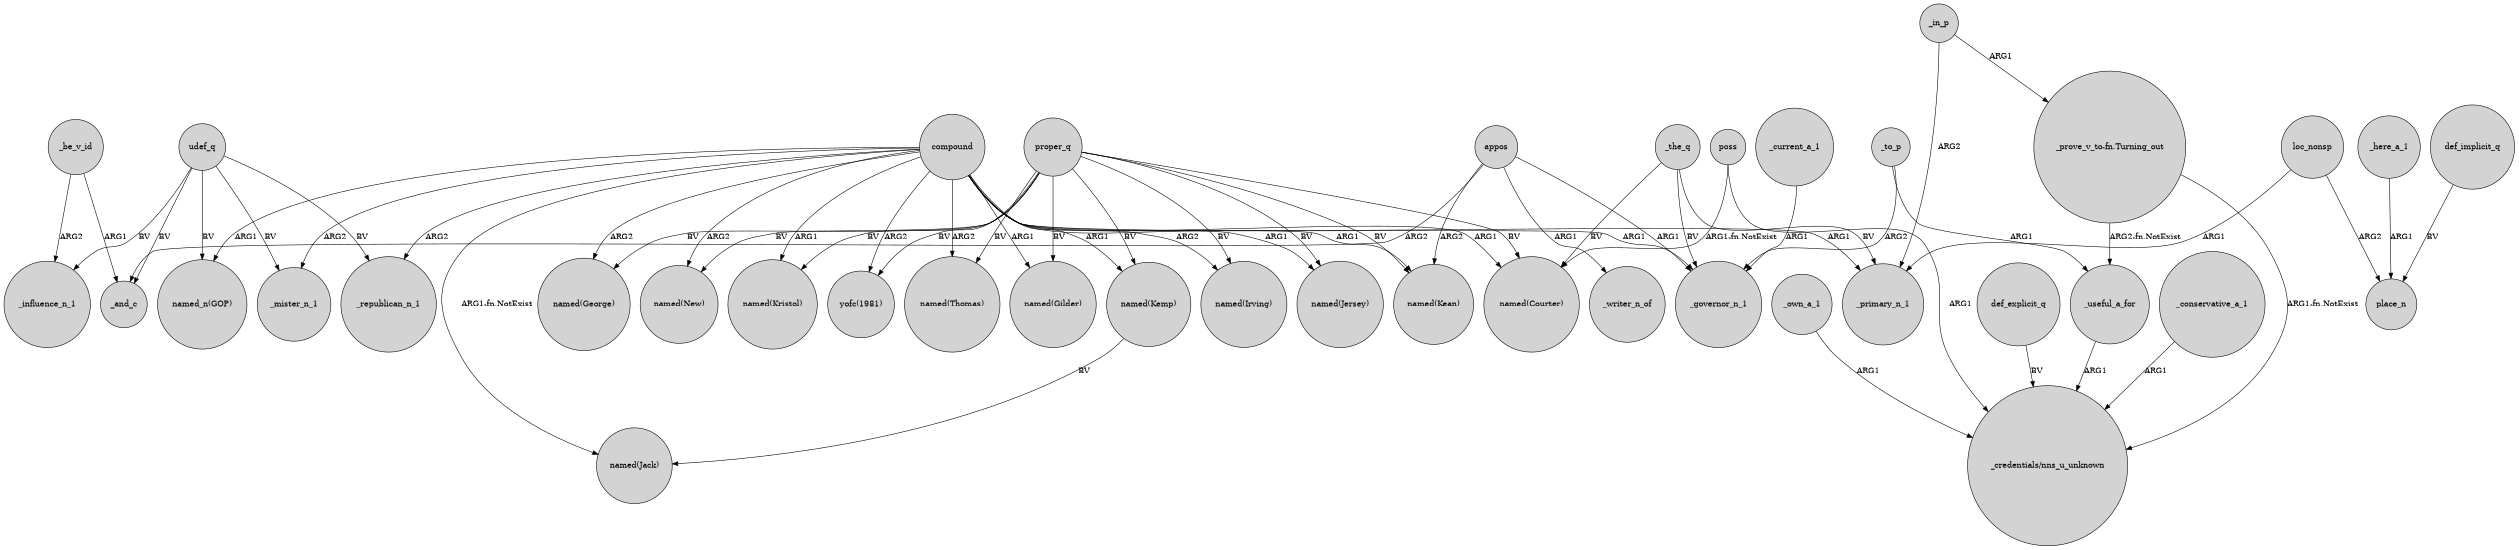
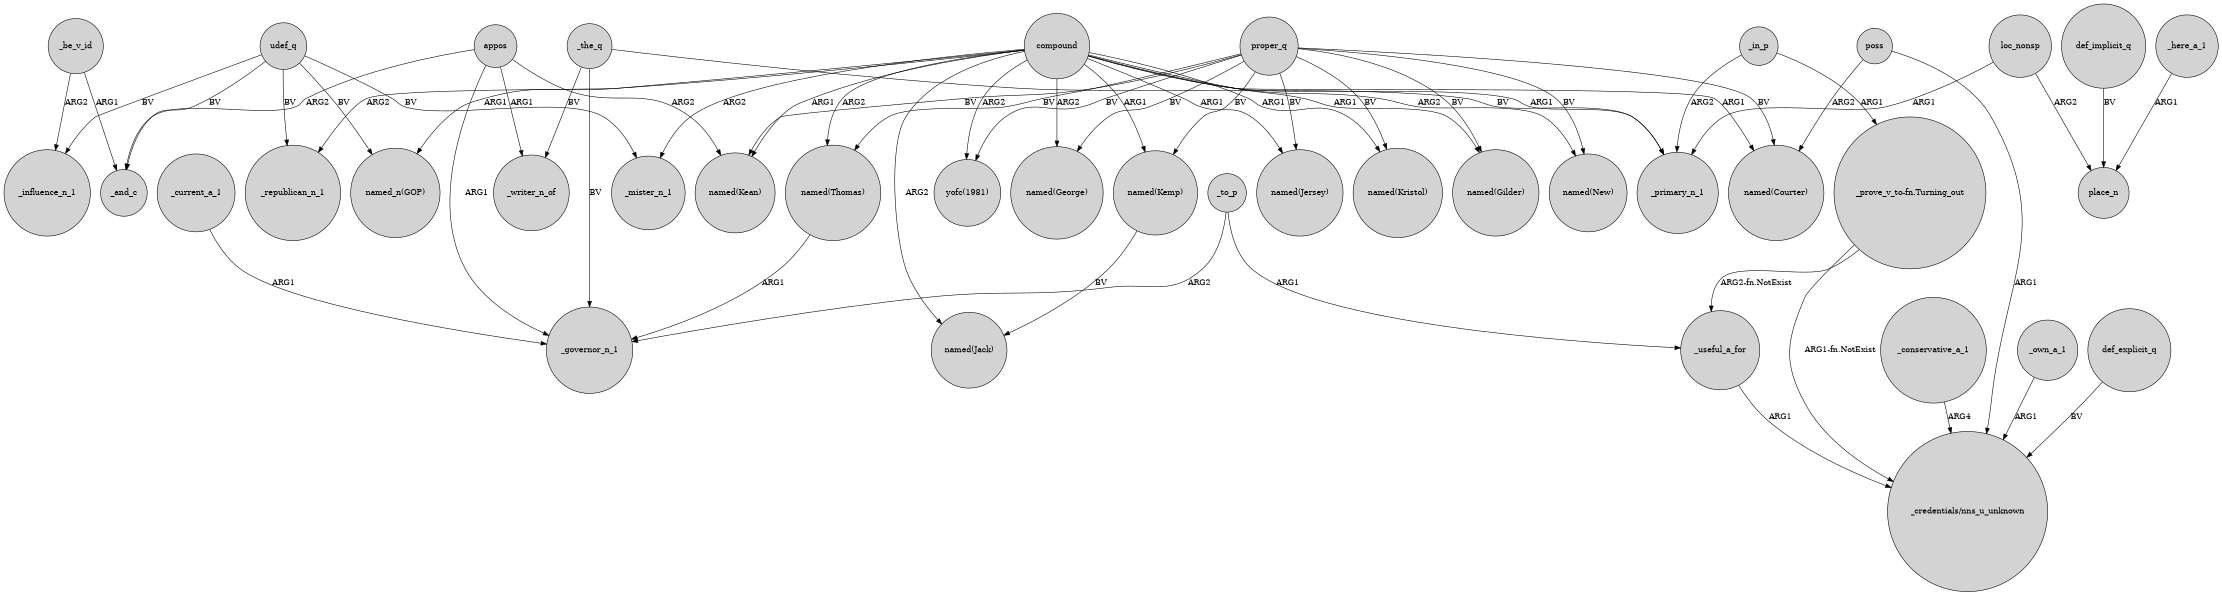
edge "_the_q" -> "named(Courter)": now "_the_q" -> "_writer_n_of"
edge "compound" -> "_governor_n_1": now "named(Thomas)" -> "_governor_n_1"
edge "poss" -> "named(Courter)": label "ARG1-fn.NotExist" -> "ARG2"
edge "compound" -> "named(Jack)": label "ARG1-fn.NotExist" -> "ARG2"
node "named(Irving)": removed
edge "_conservative_a_1" -> "_credentials/nns_u_unknown": label "ARG1" -> "ARG4"
